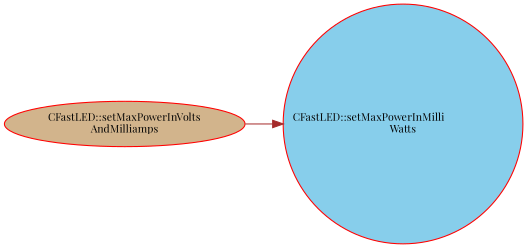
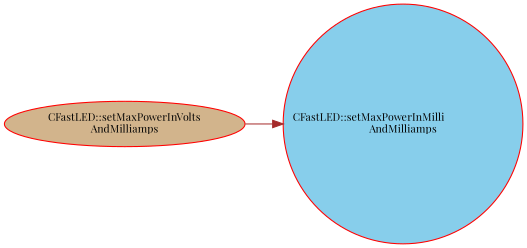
node "CFastLED::setMaxPowerInMilli Watts": label "CFastLED::setMaxPowerInMilli Watts" -> "CFastLED::setMaxPowerInMilli AndMilliamps"
